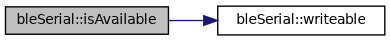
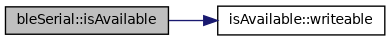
node "bleSerial::writeable": label "bleSerial::writeable" -> "isAvailable::writeable"
